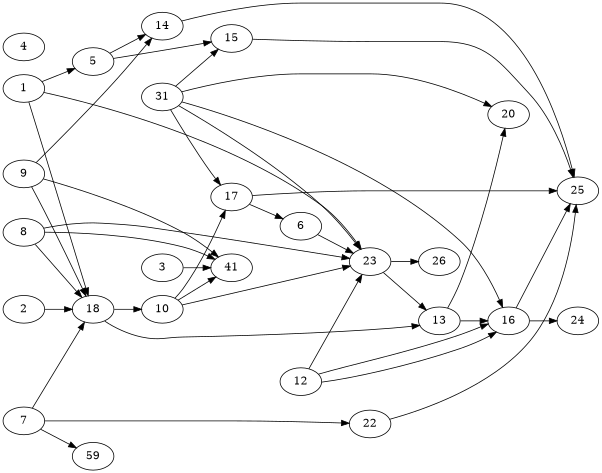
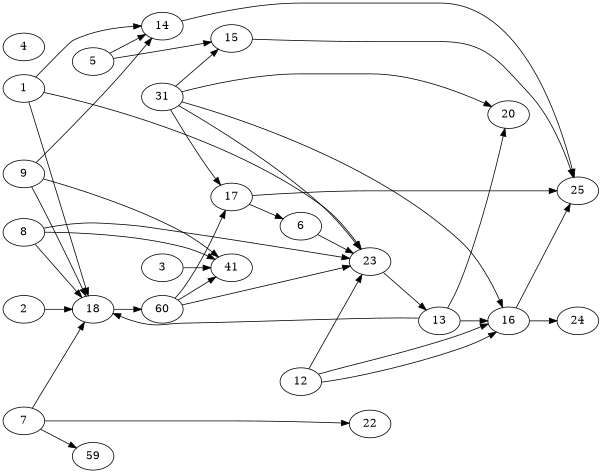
edge "1" -> "5": now "1" -> "14"
node "26": removed
node "10": label "10" -> "60"
edge "18" -> "13": reversed
edge "22" -> "25": removed
